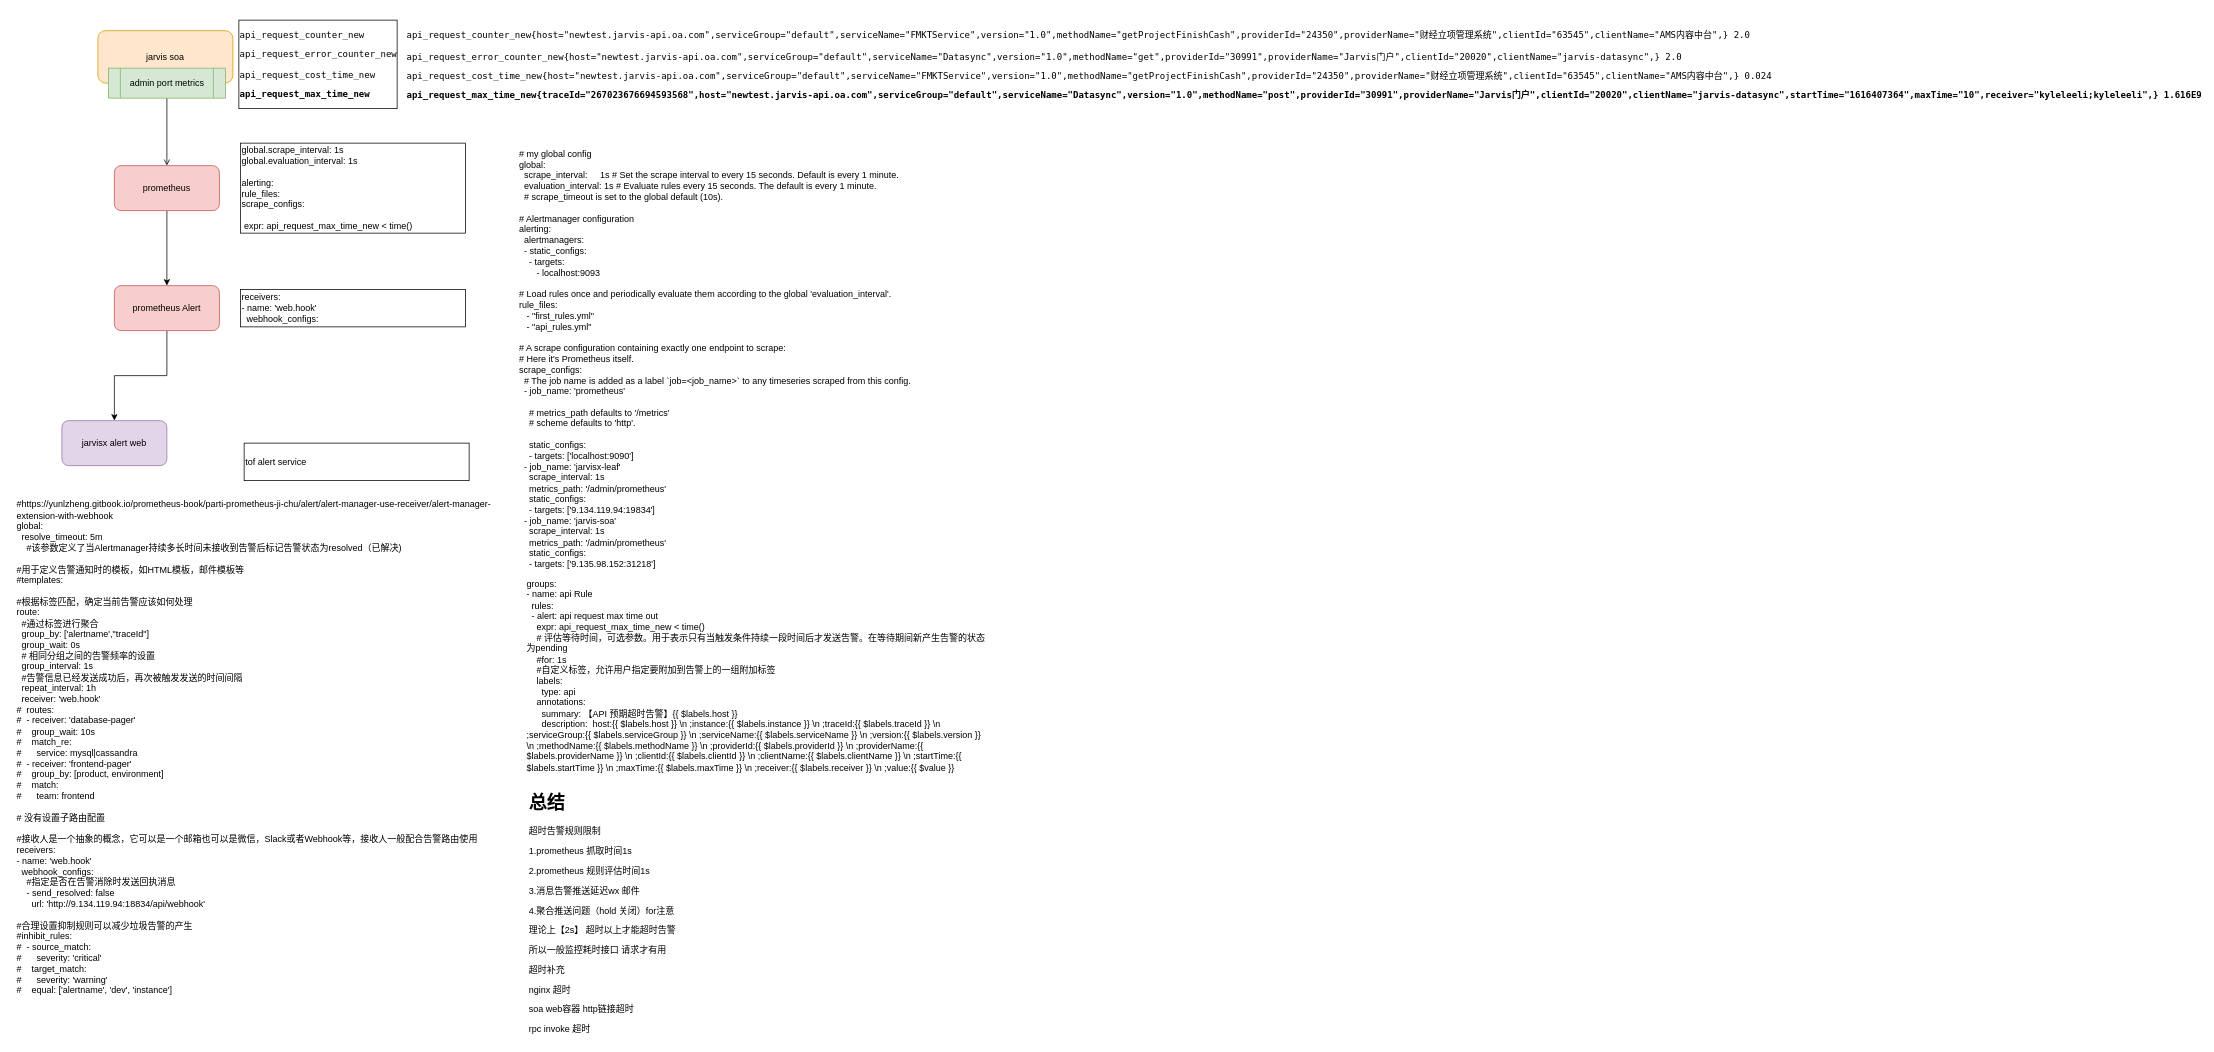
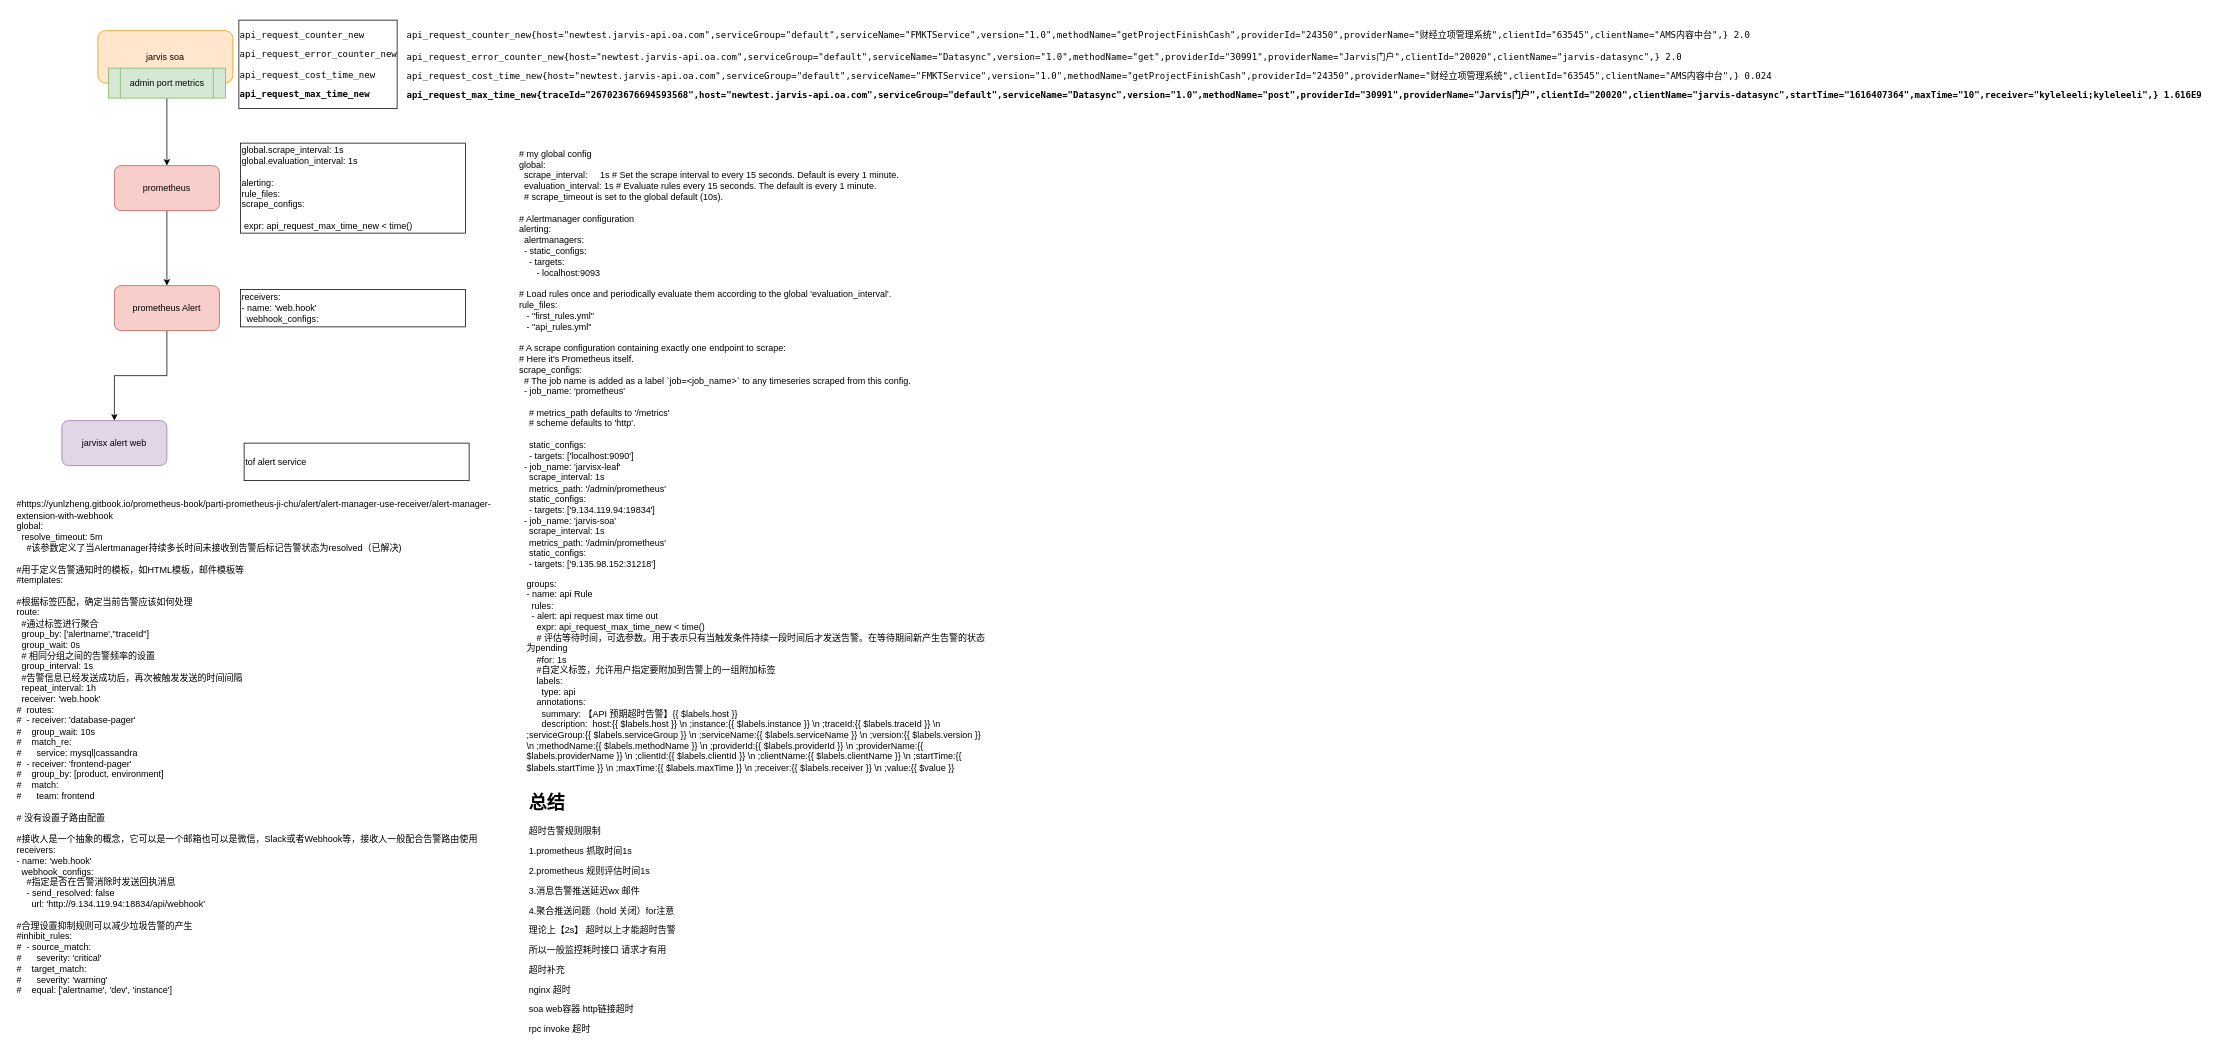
edge "admin port metrics" -> "prometheus": arrowhead open -> classic
